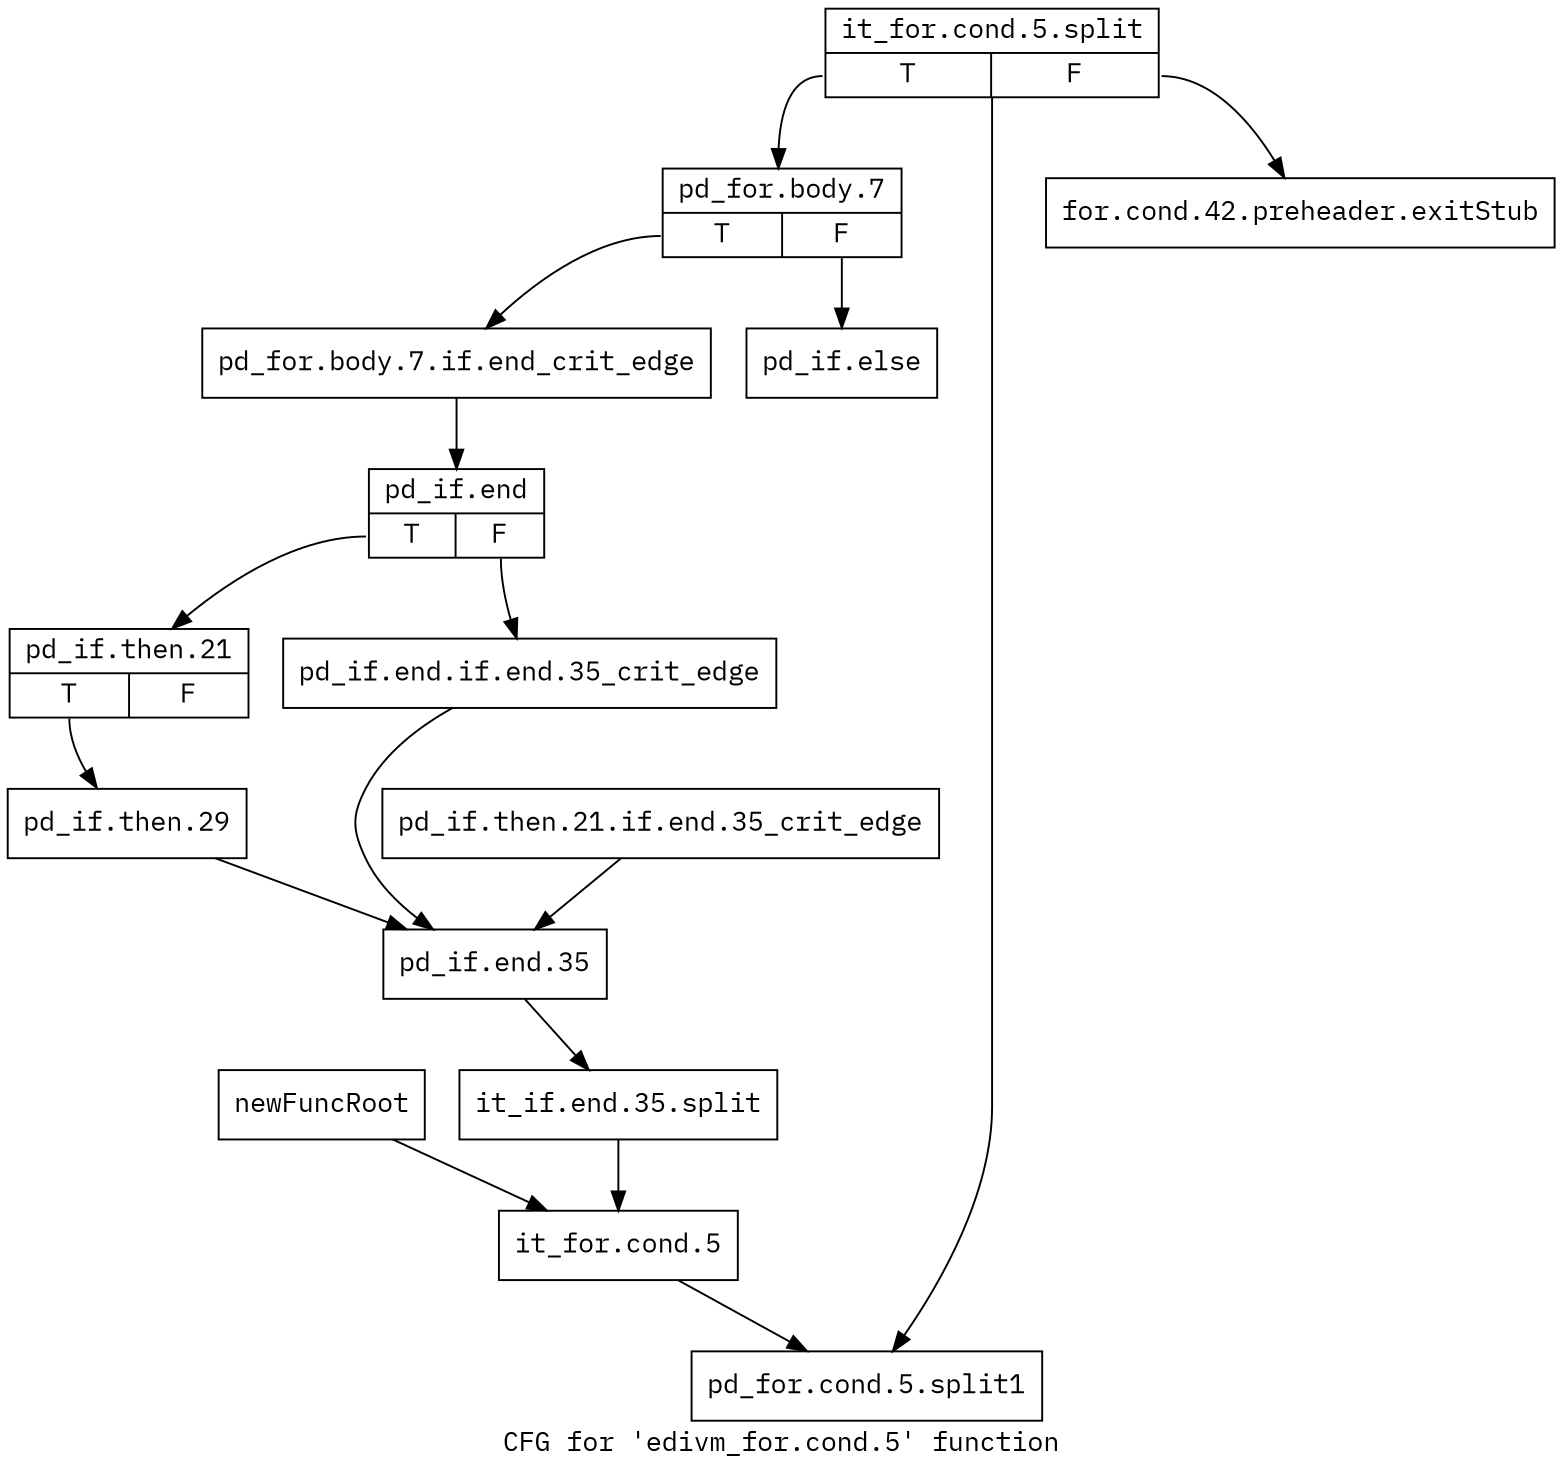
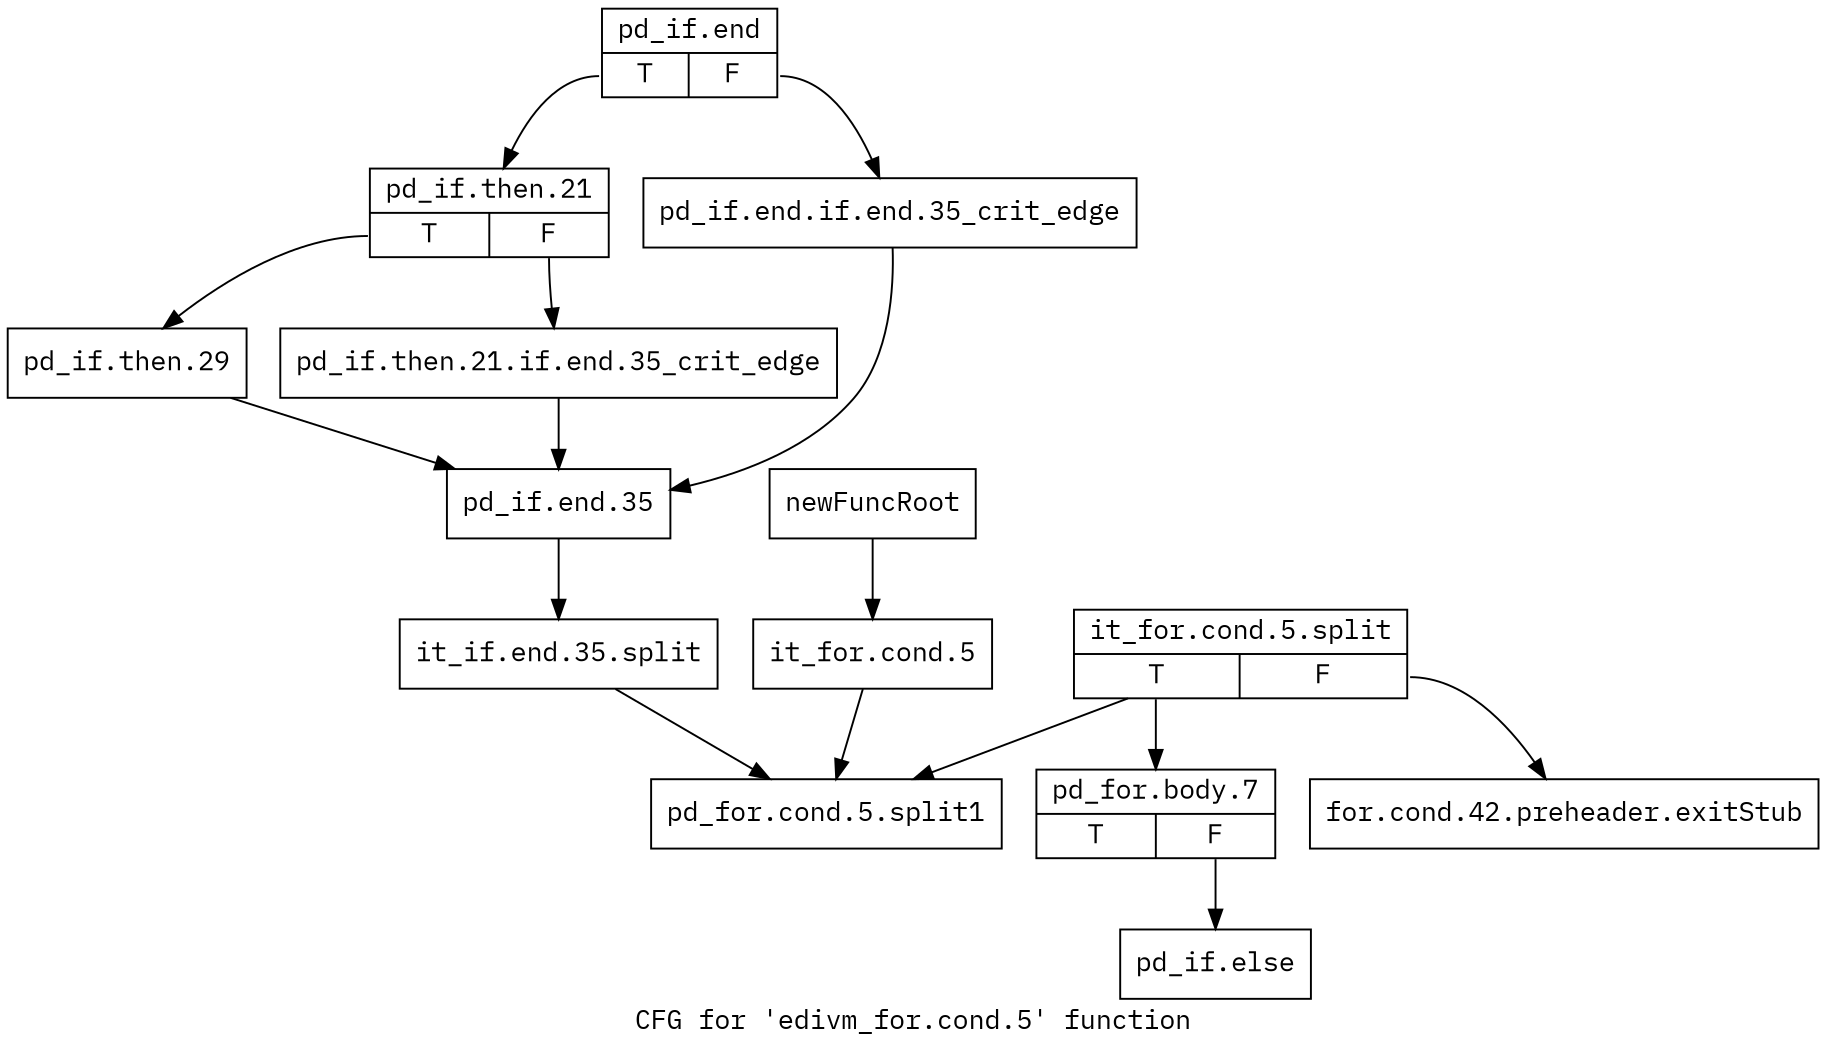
edge "pd_if.then.21" -> "pd_if.then.21.if.end.35_crit_edge": added
node "pd_for.body.7.if.end_crit_edge": removed
edge "it_if.end.35.split" -> "it_for.cond.5": now "it_if.end.35.split" -> "pd_for.cond.5.split1"
